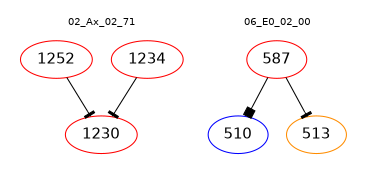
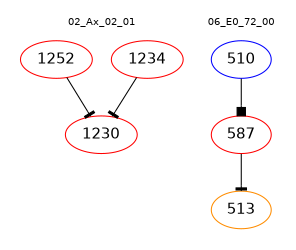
cluster "02_Ax_02_71": label "02_Ax_02_71" -> "02_Ax_02_01"
cluster "06_E0_02_00": label "06_E0_02_00" -> "06_E0_72_00"
edge "587" -> "510": reversed
